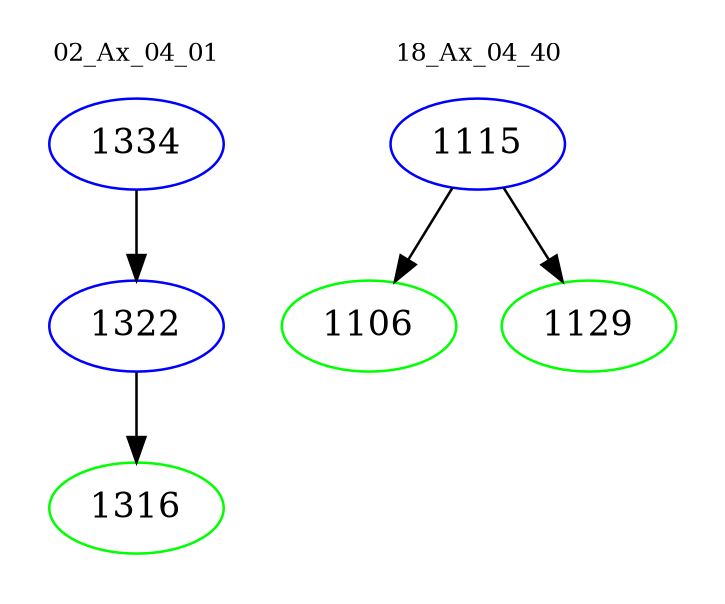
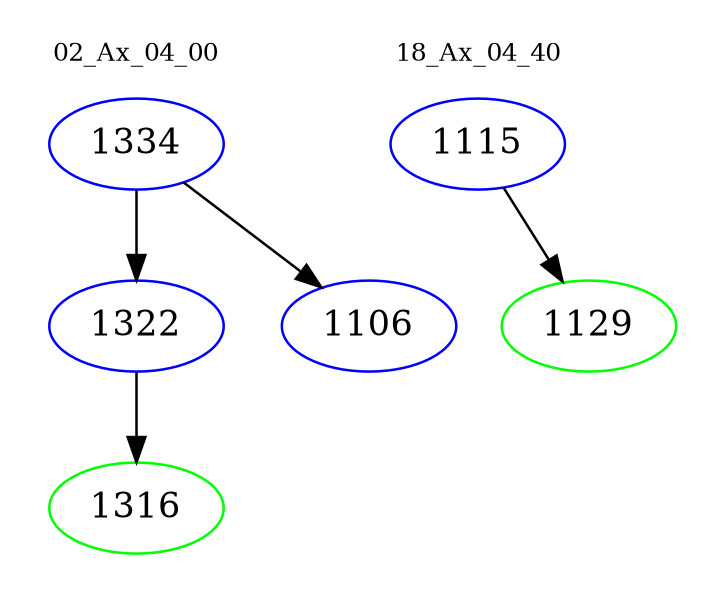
cluster "02_Ax_04_01": label "02_Ax_04_01" -> "02_Ax_04_00"
edge "1115" -> "1106": now "1334" -> "1106"
node "1106": color green -> blue
